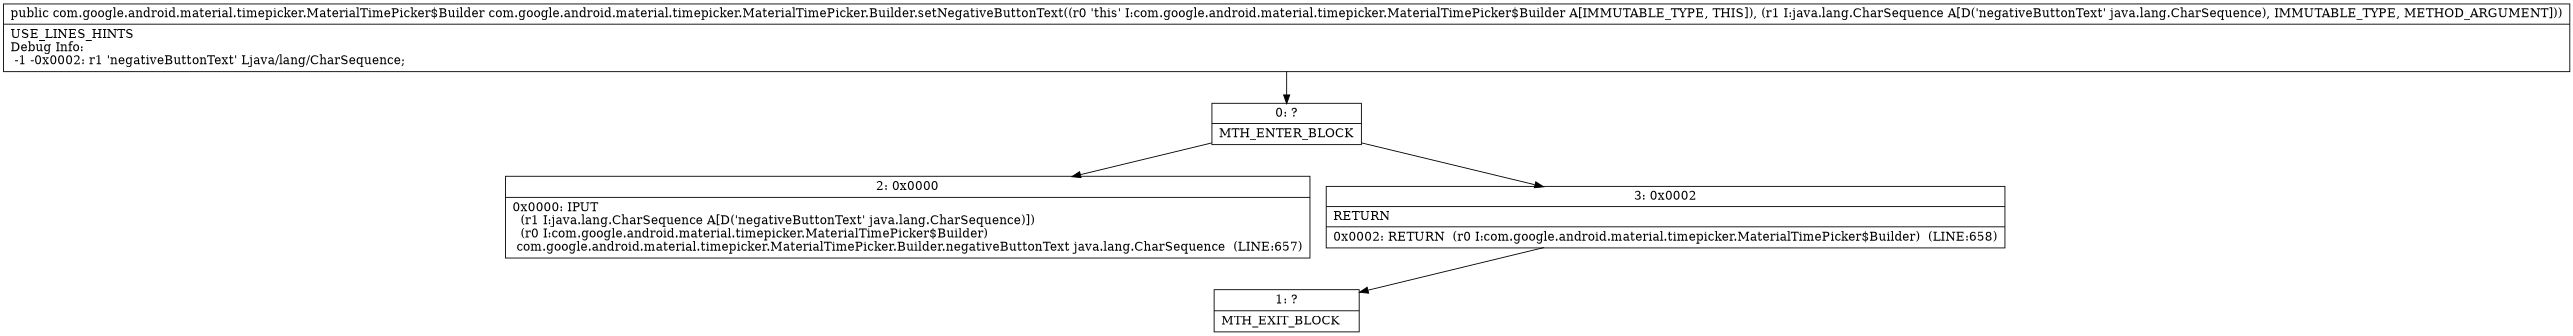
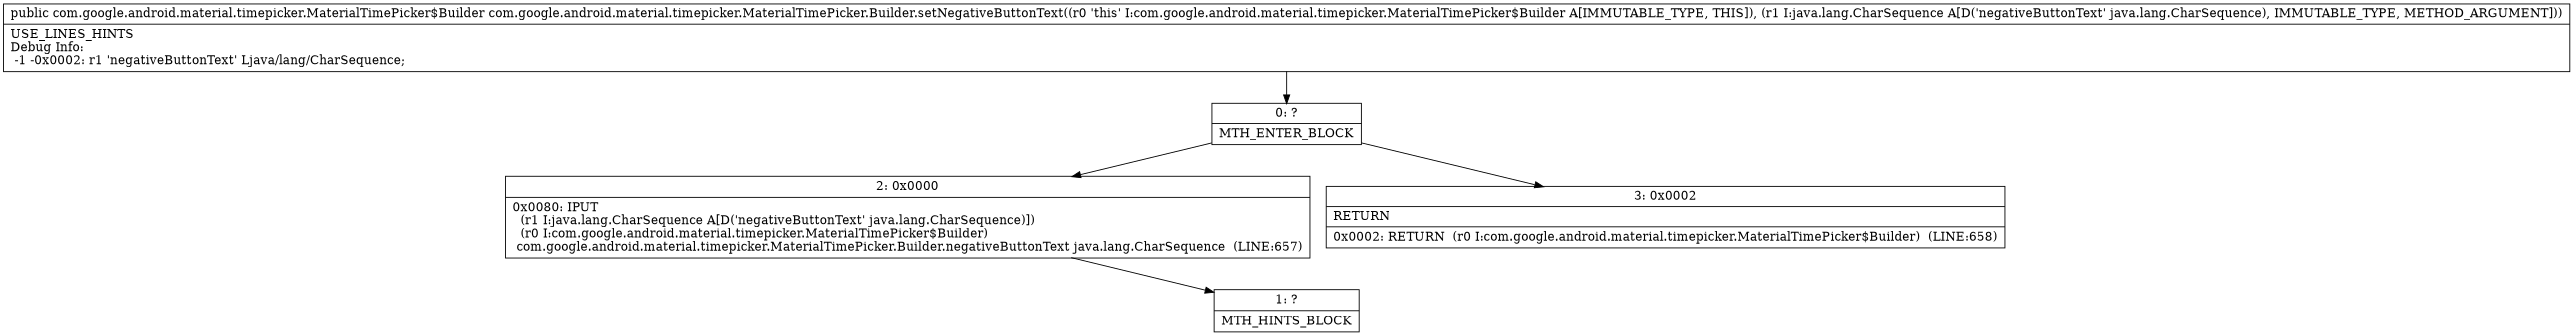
node "2: 0x0000": text "0x0000: IPUT" -> "0x0080: IPUT"
edge "3: 0x0002" -> "1: ?": now "2: 0x0000" -> "1: ?"
node "1: ?": text "MTH_EXIT_BLOCK" -> "MTH_HINTS_BLOCK"
